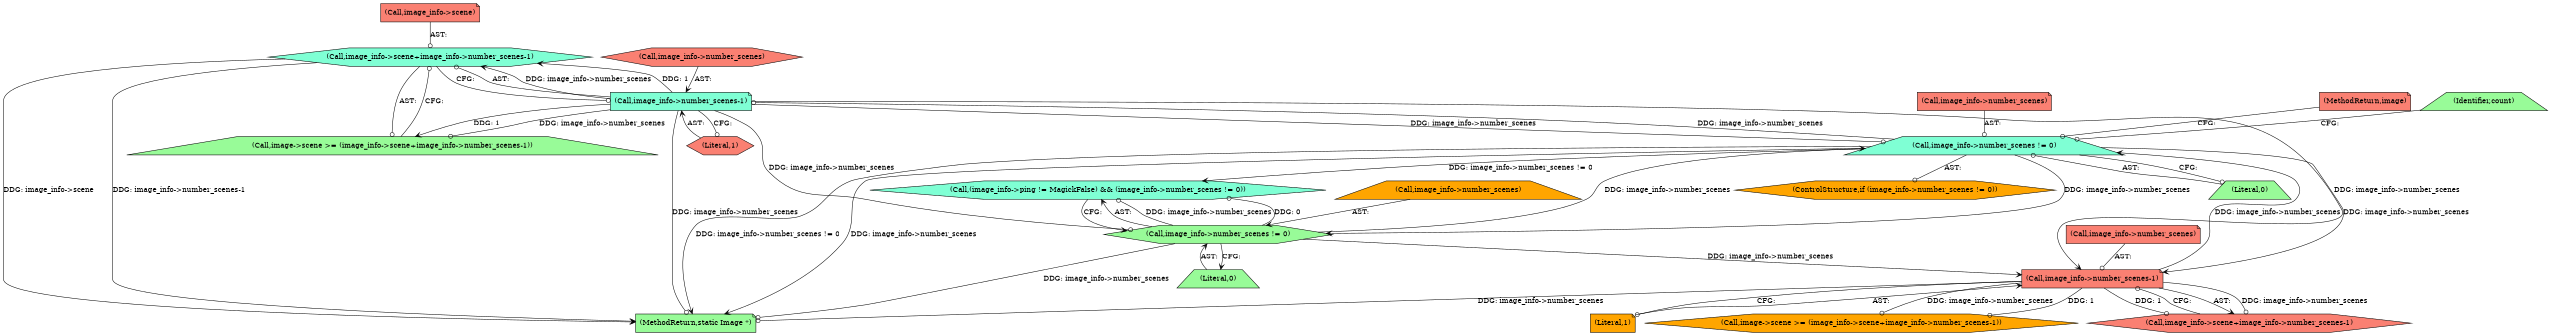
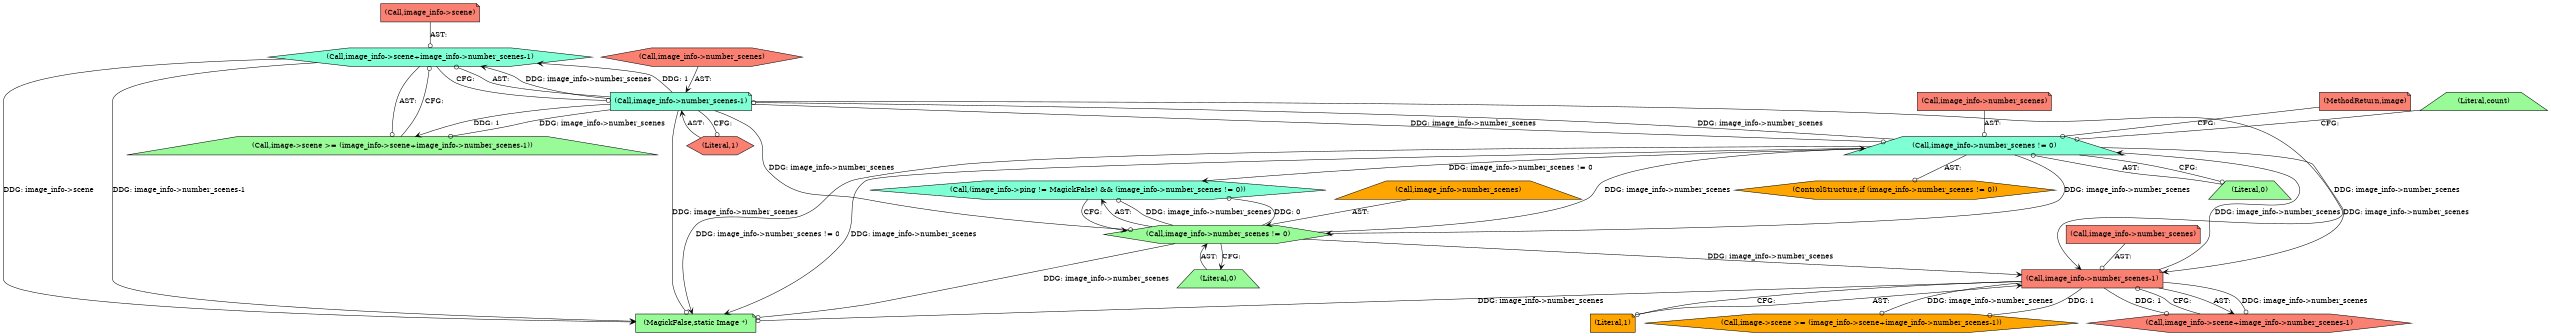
node "(Identifier,count)": label "(Identifier,count)" -> "(Literal,count)"
node "(MethodReturn,static Image *)": label "(MethodReturn,static Image *)" -> "(MagickFalse,static Image *)"
